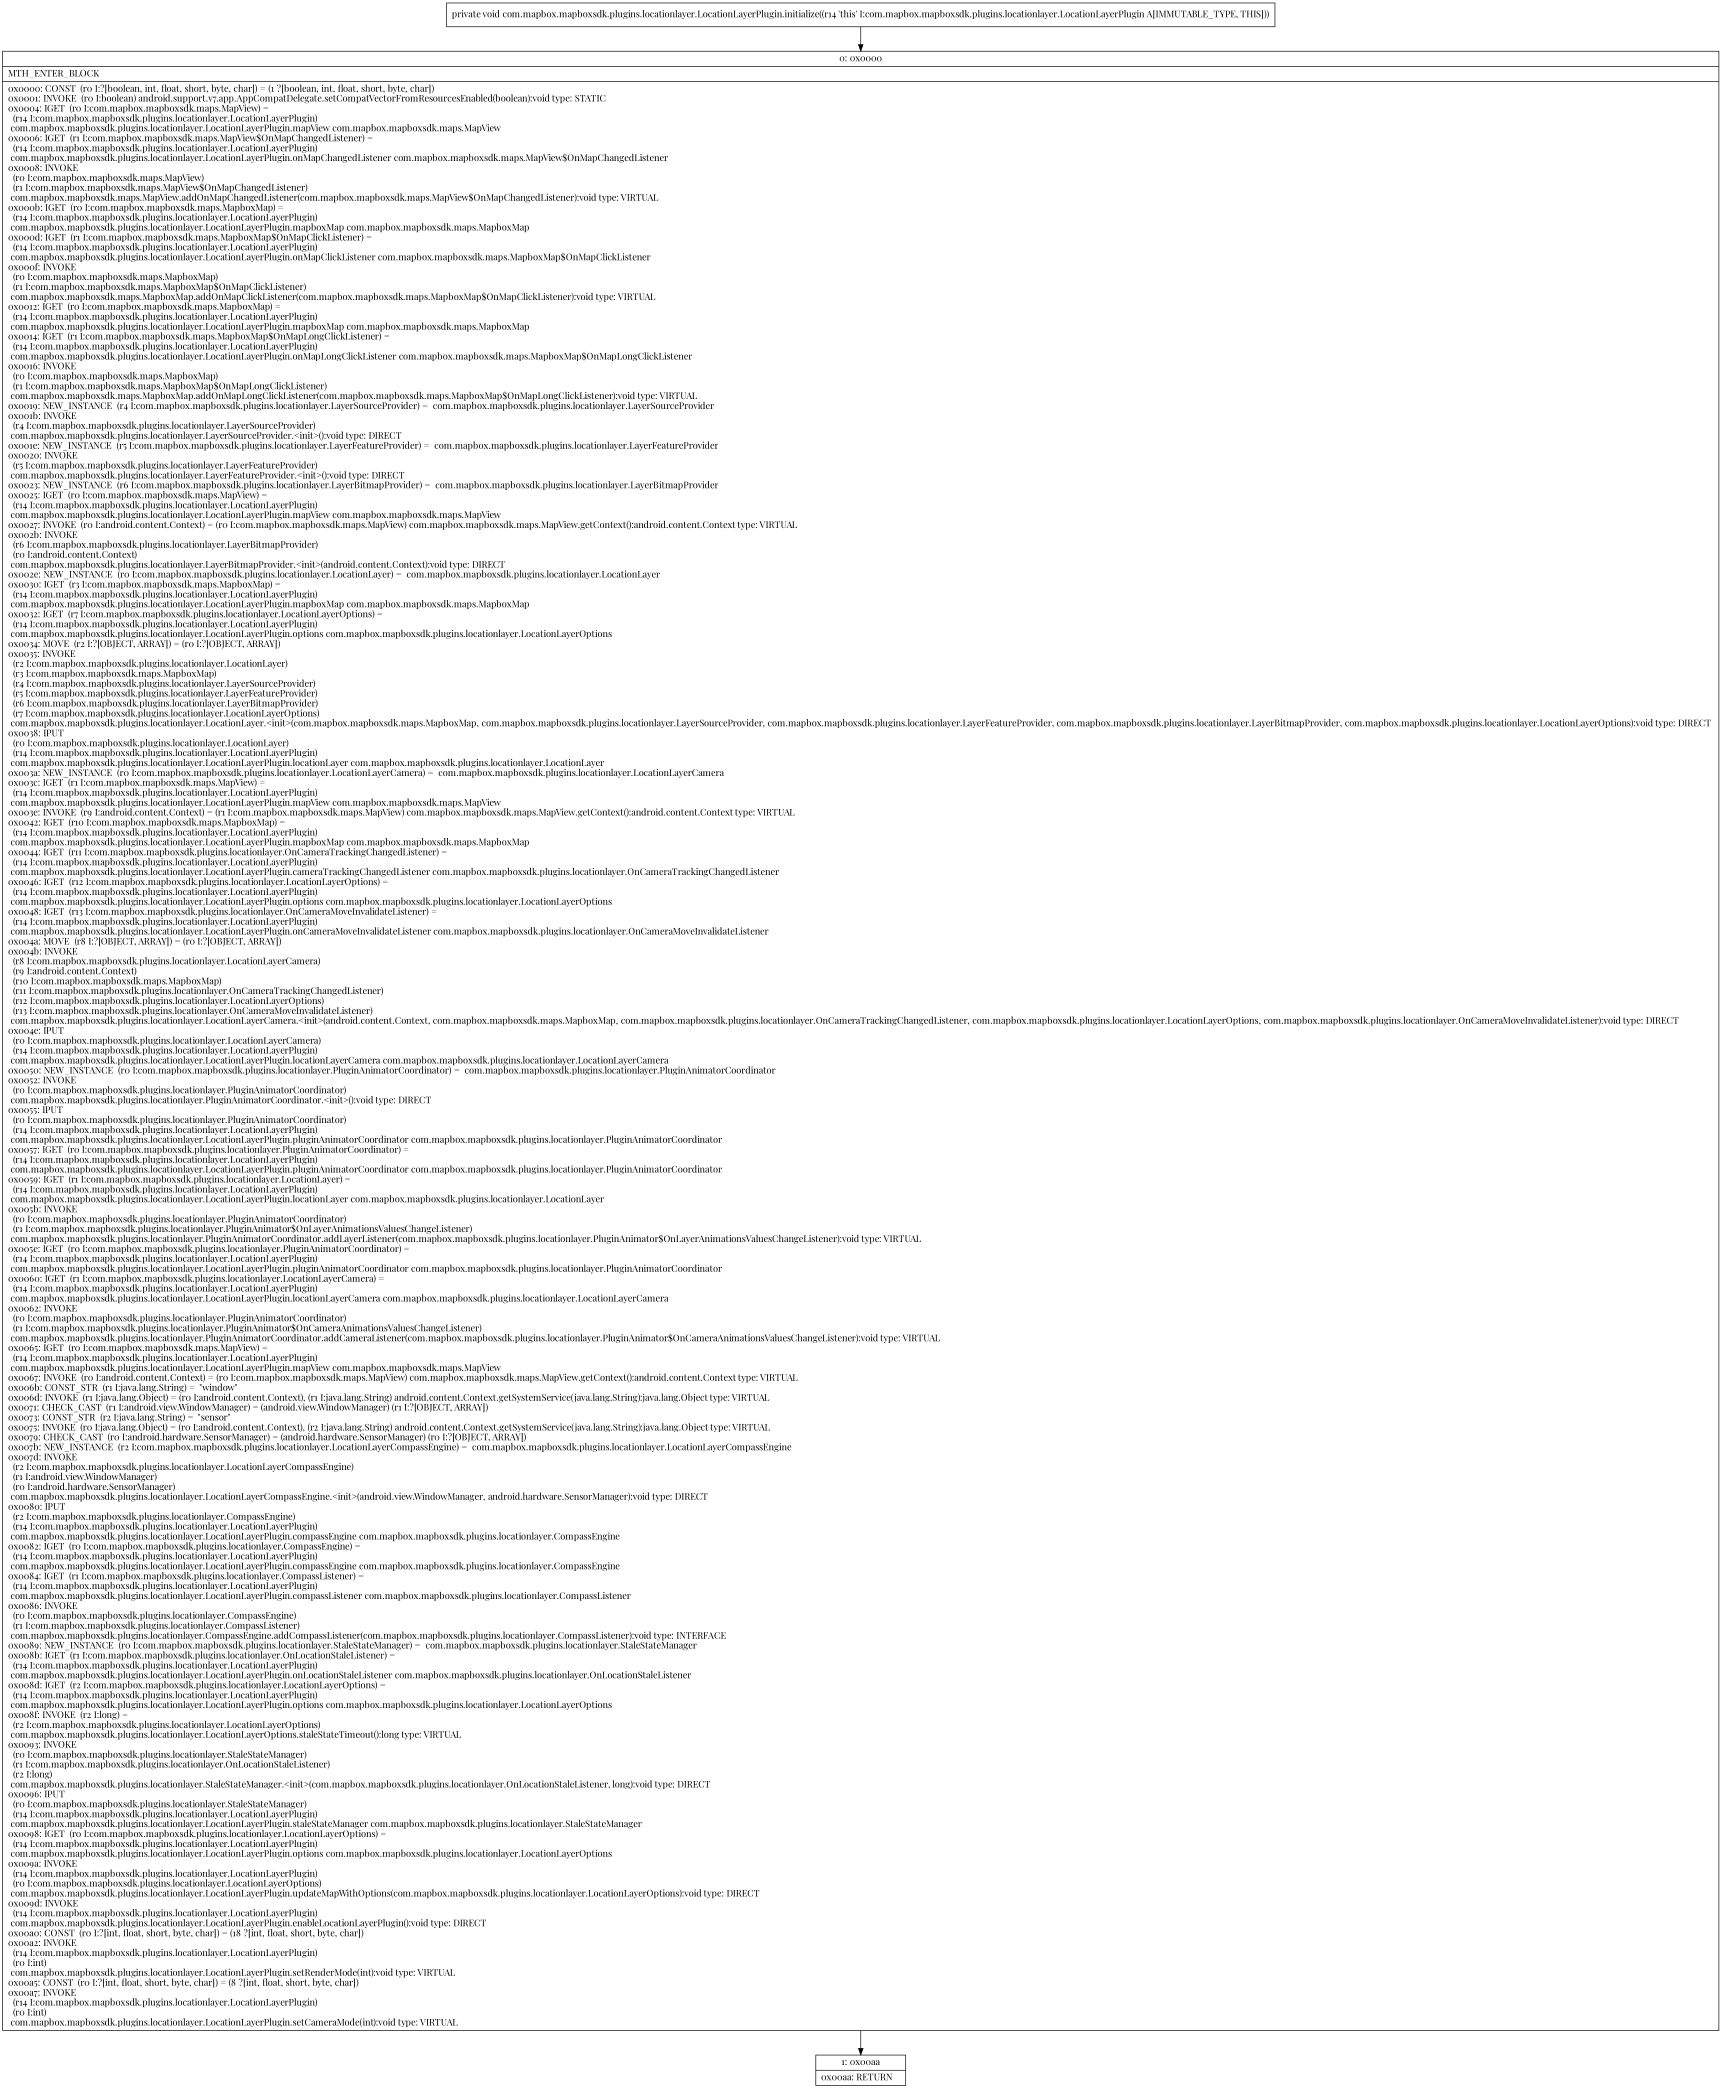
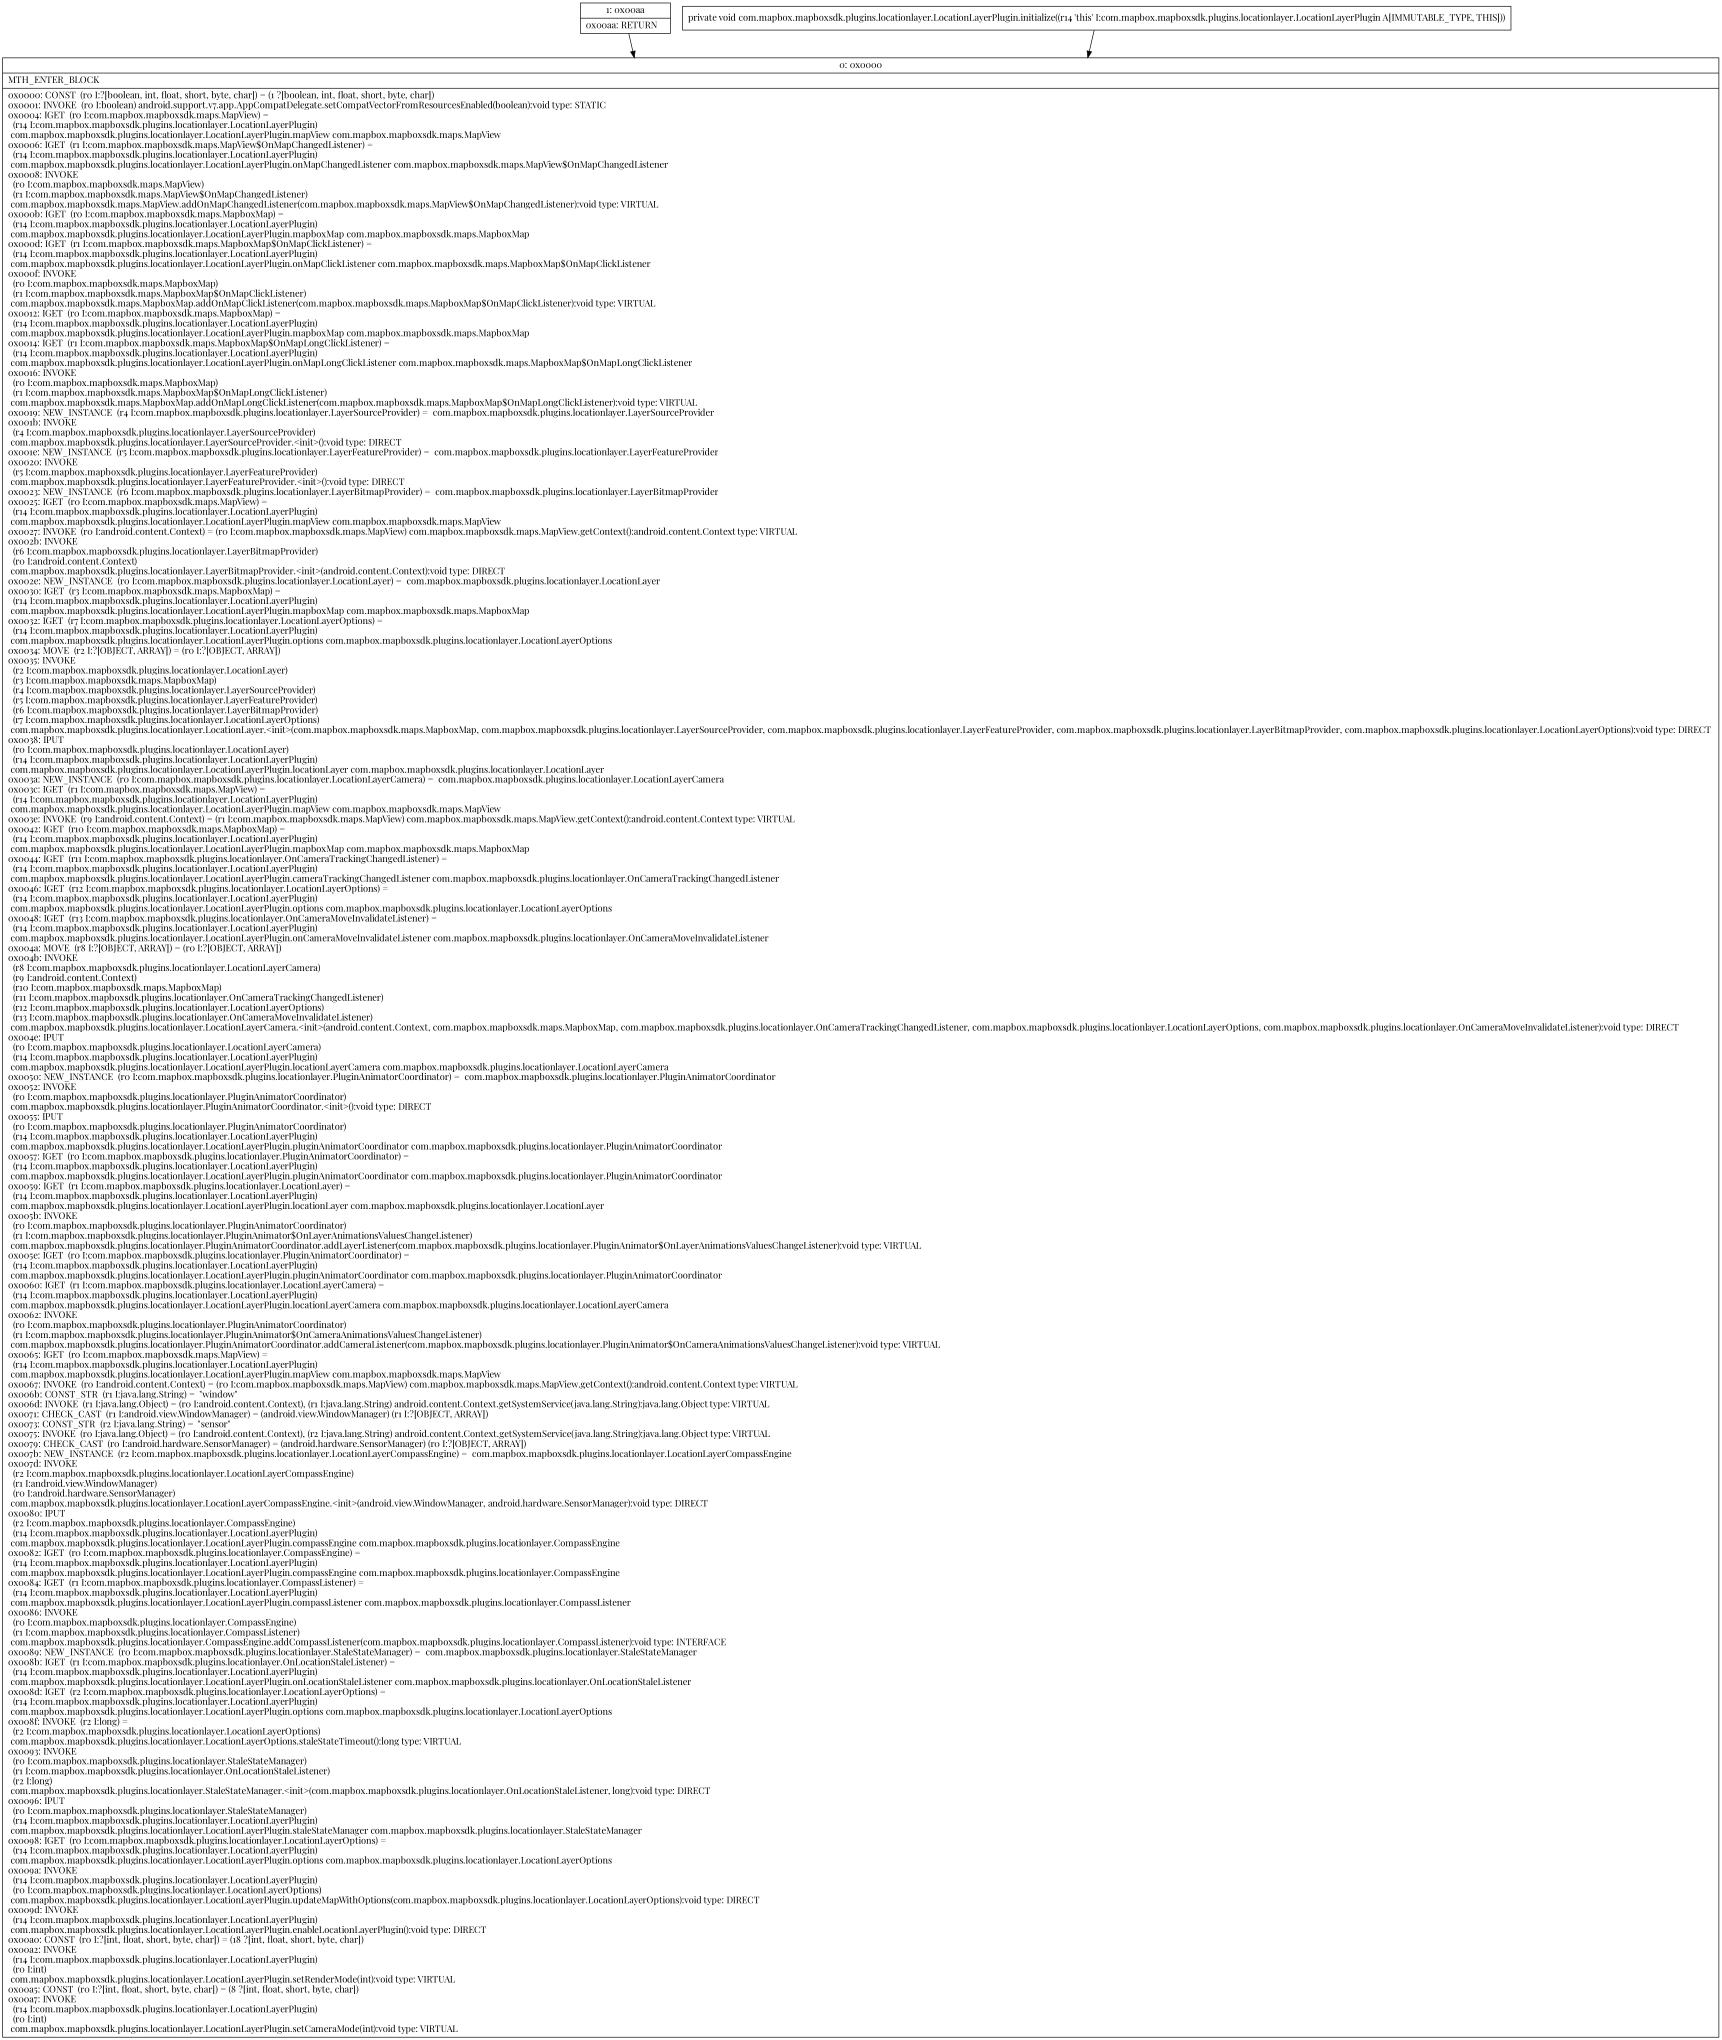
edge "0: 0x0000" -> "1: 0x00aa": reversed
